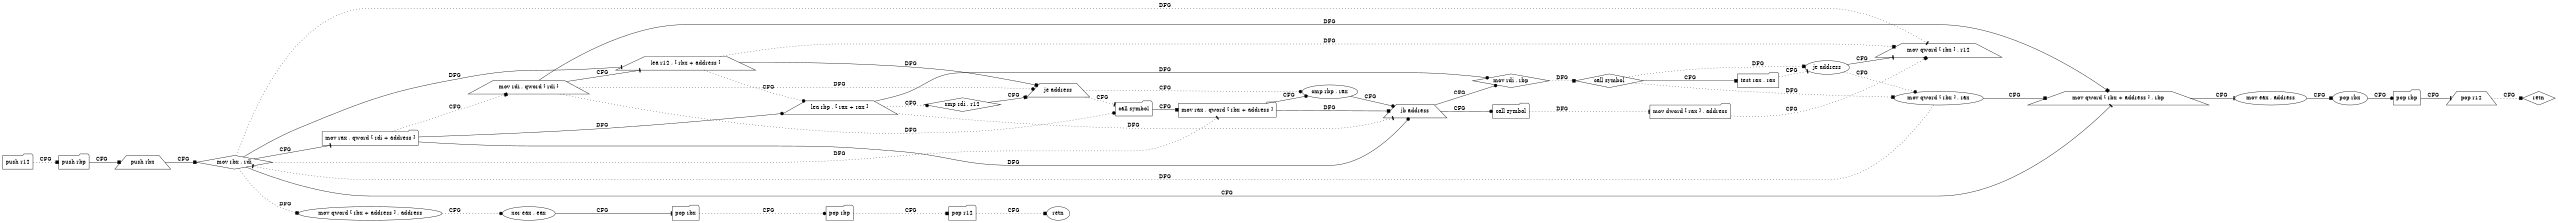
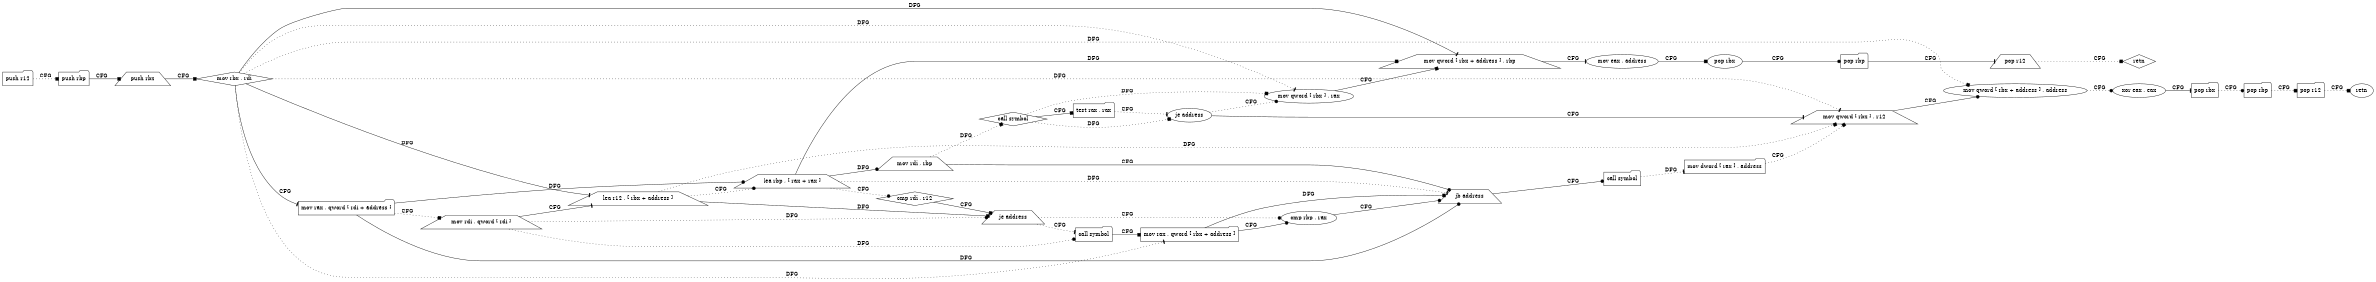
edge "mov rdi , qword [ rdi ]" -> "mov qword [ rbx + address ] , rbp": now "lea rbp , [ rax + rax ]" -> "mov qword [ rbx + address ] , rbp"
node "mov rdi , rbp": shape diamond -> trapezium
edge "jb address" -> "mov rdi , rbp": reversed
edge "mov qword [ rbx ] , r12" -> "mov qword [ rbx + address ] , address": added, label "CFG"
edge "mov qword [ rbx ] , rax" -> "mov rbx , rdi": reversed
edge "mov rbx , rdi" -> "mov qword [ rbx + address ] , rbp": label "CFG" -> "DFG"
